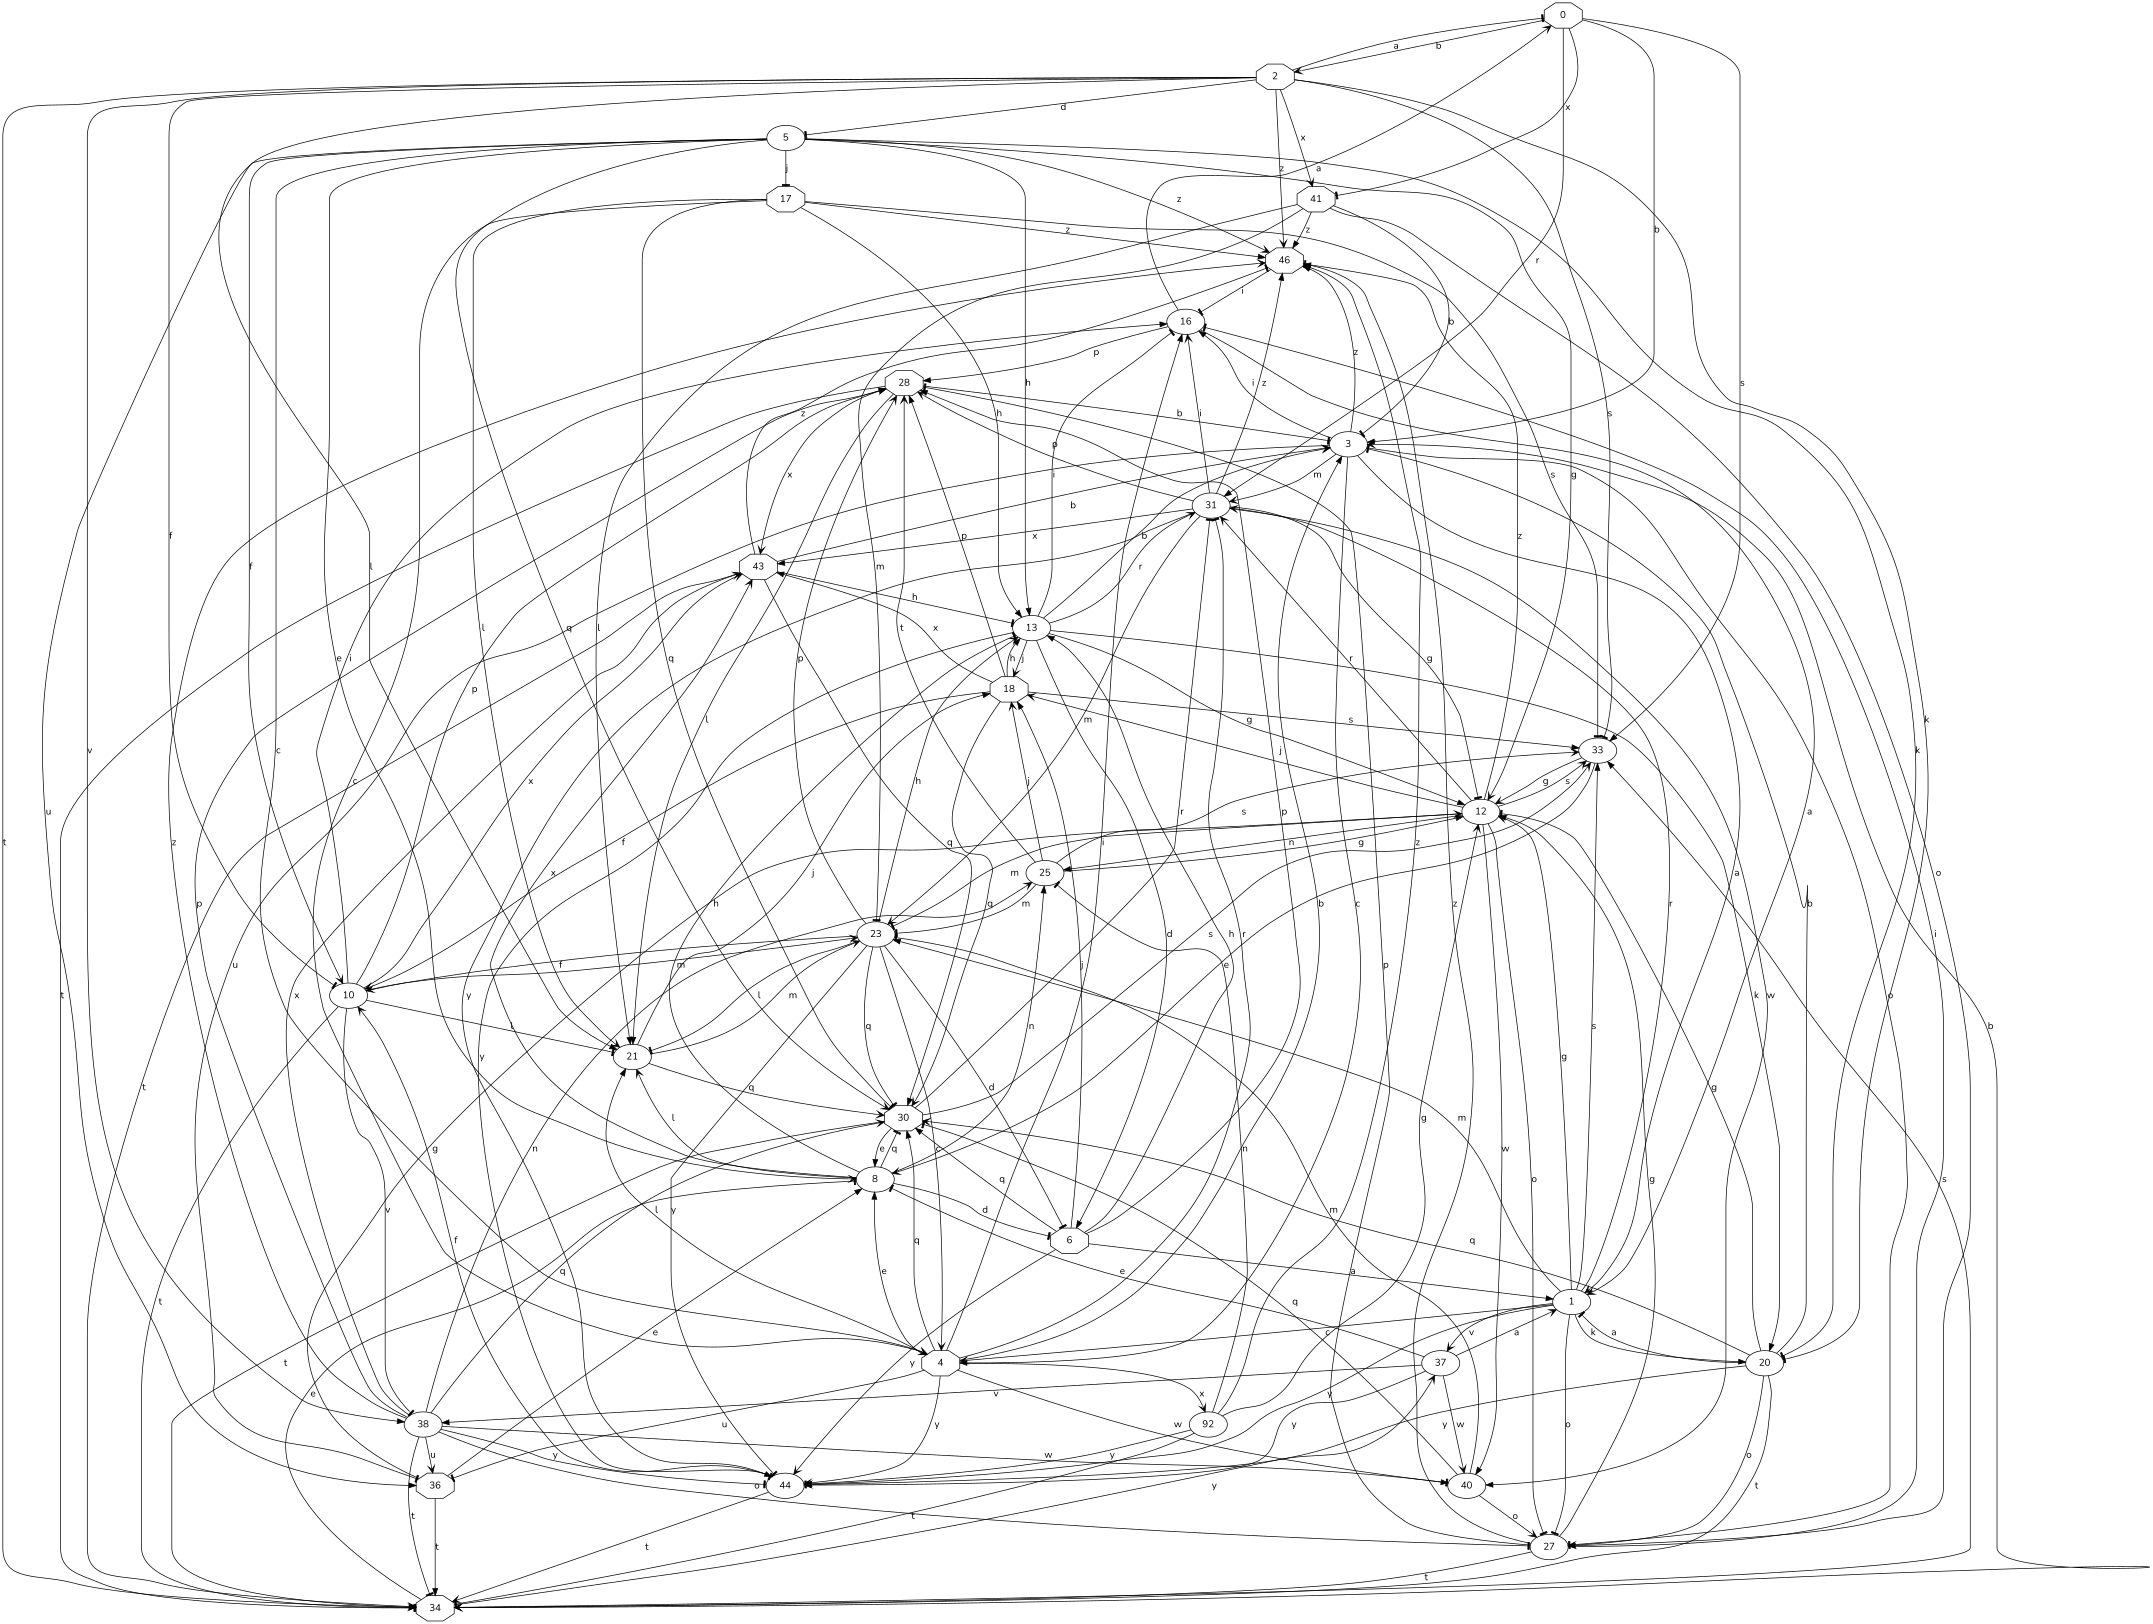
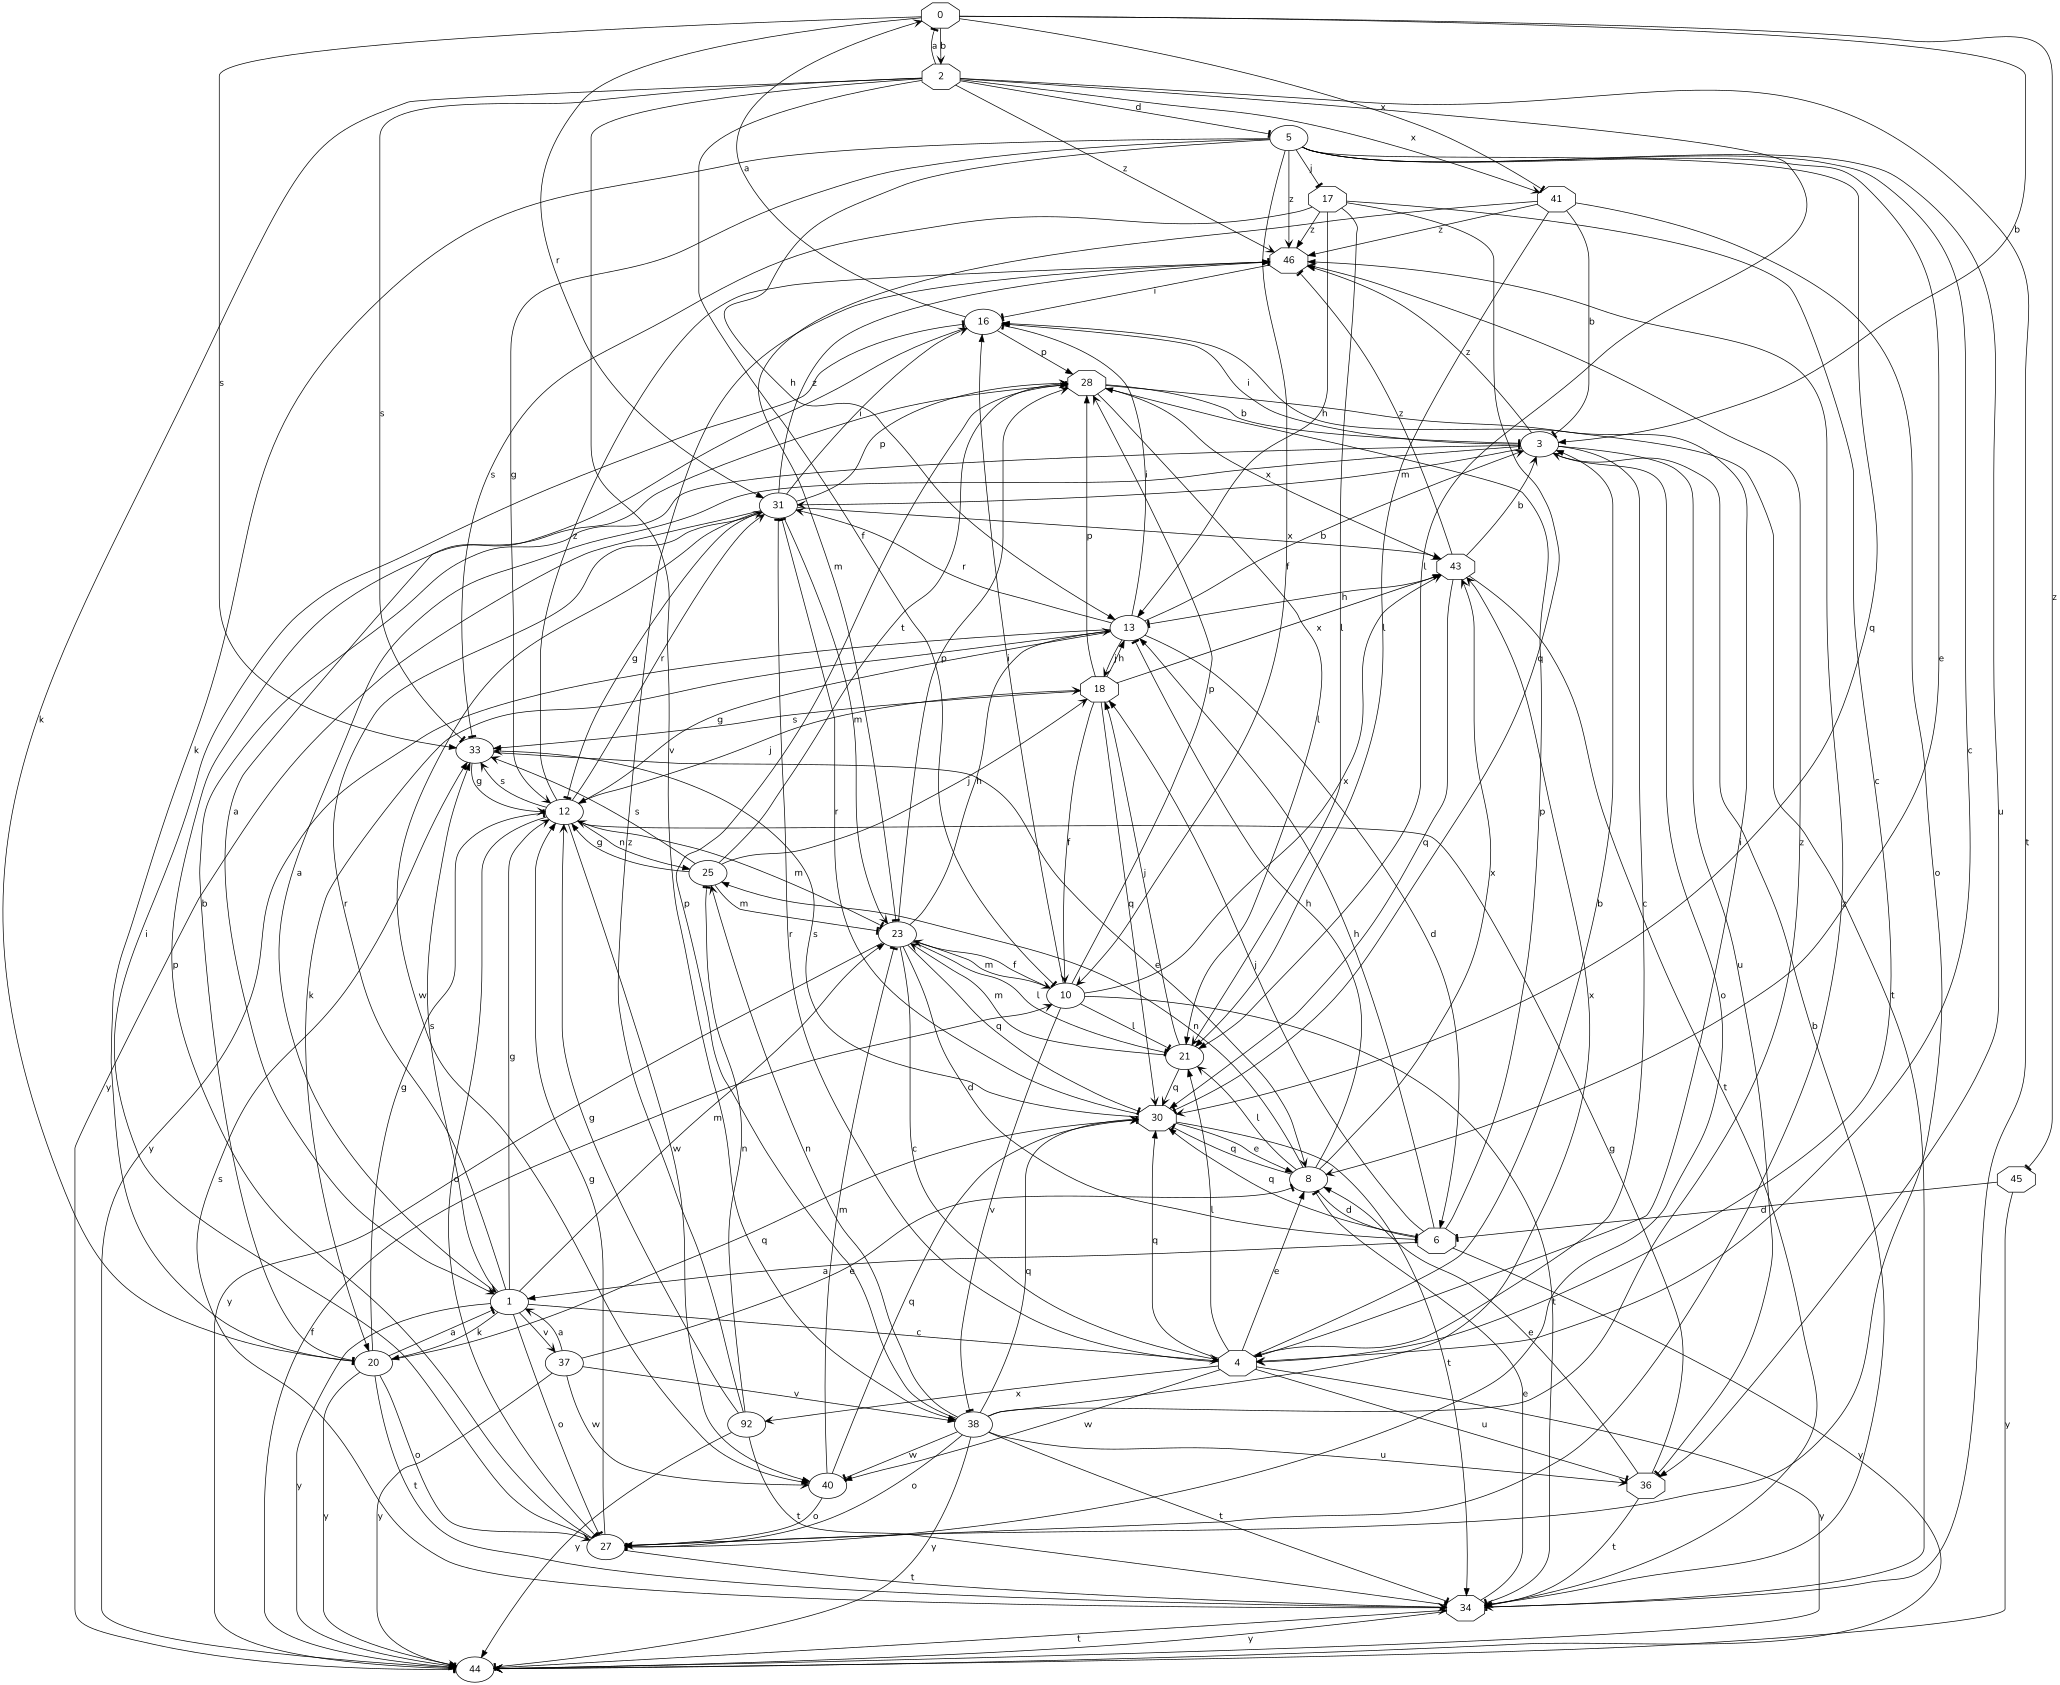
node "45": added
edge "34" -> "37": now "34" -> "44"
